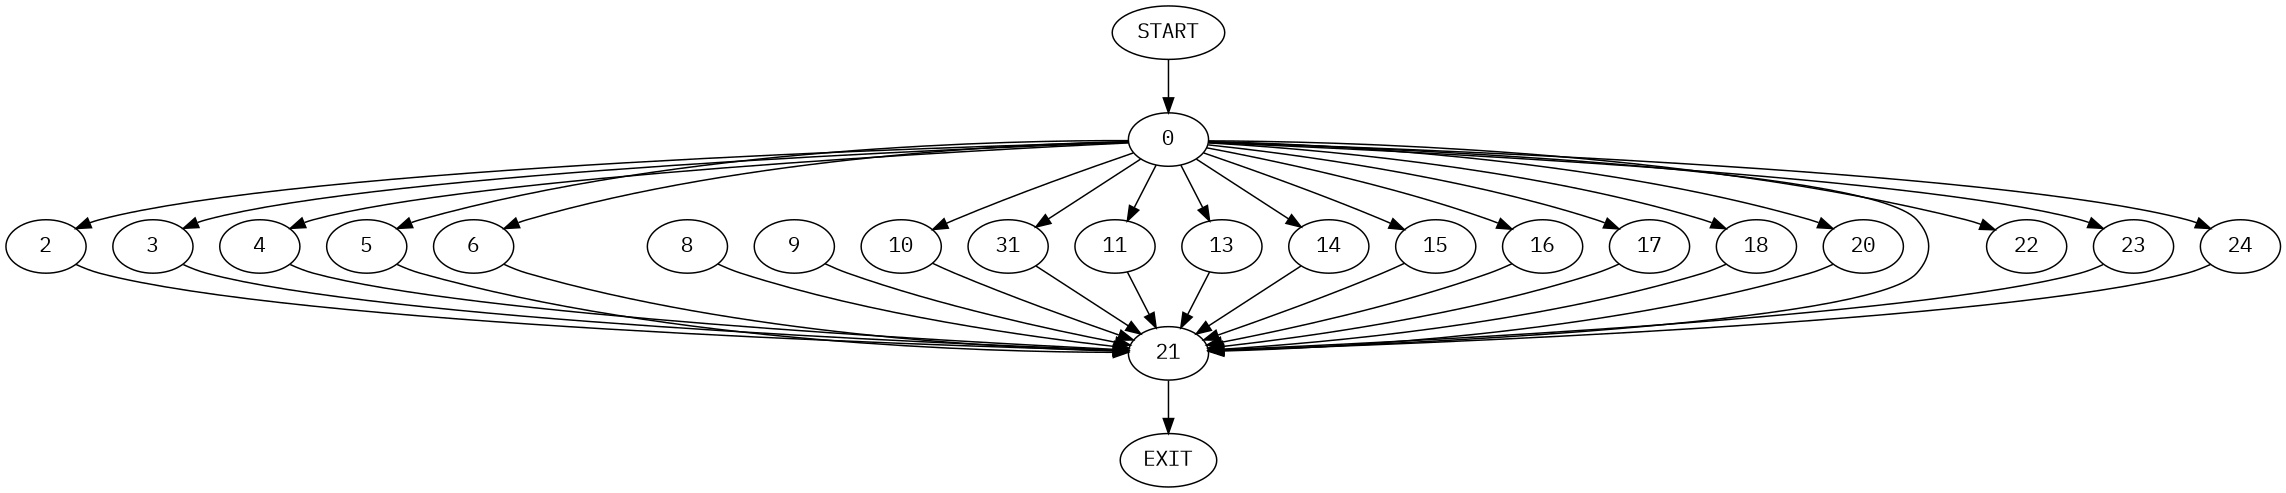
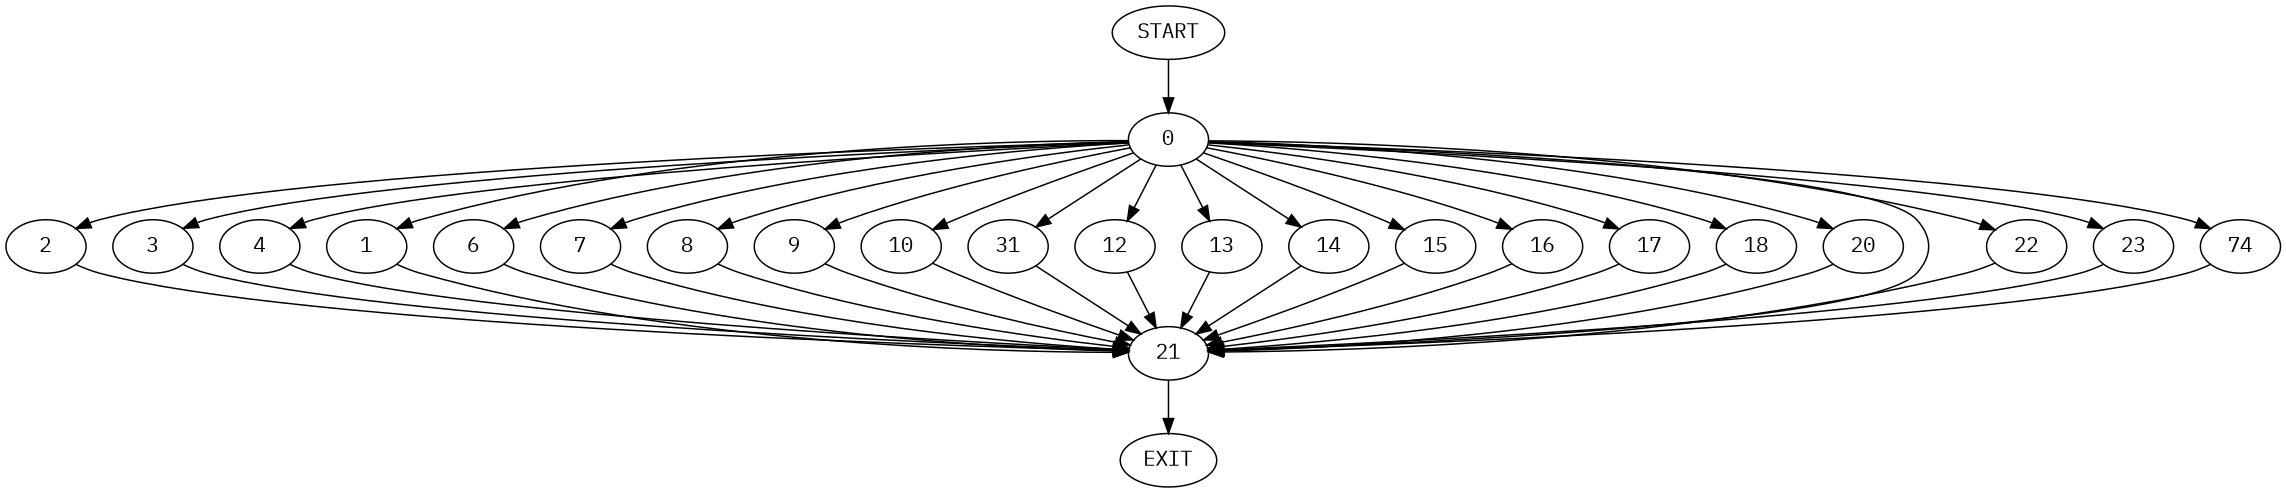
edge "0" -> "8": added
edge "0" -> "9": added
node "5": label "5" -> "1"
node "7": added
node "11": label "11" -> "12"
node "24": label "24" -> "74"
edge "22" -> "21": added
